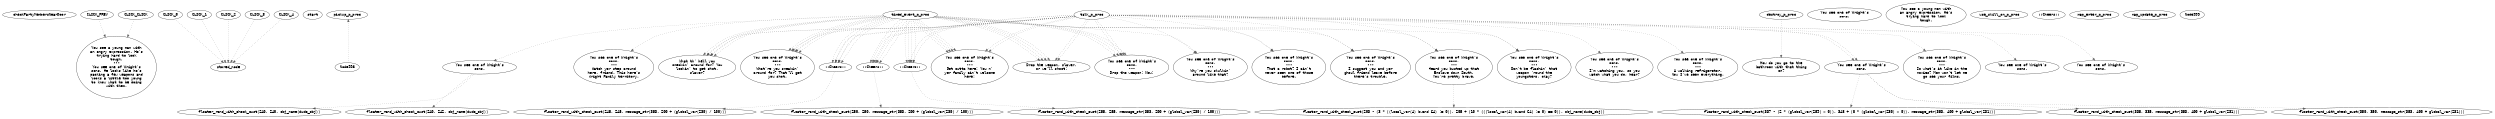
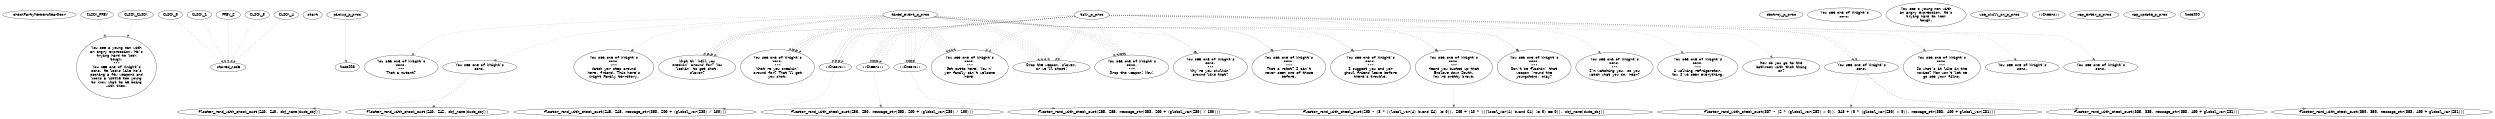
node "CLICK_2": label "CLICK_2" -> "PREV_2"
edge "destroy_p_proc" -> "How do you go to the bathroom with that thing on?": now "timed_event_p_proc" -> "How do you go to the bathroom with that thing on?"
edge "Node998" -> "pickup_p_proc": reversed
node "You see one of Wright's sons. --- That a mutant?": added
